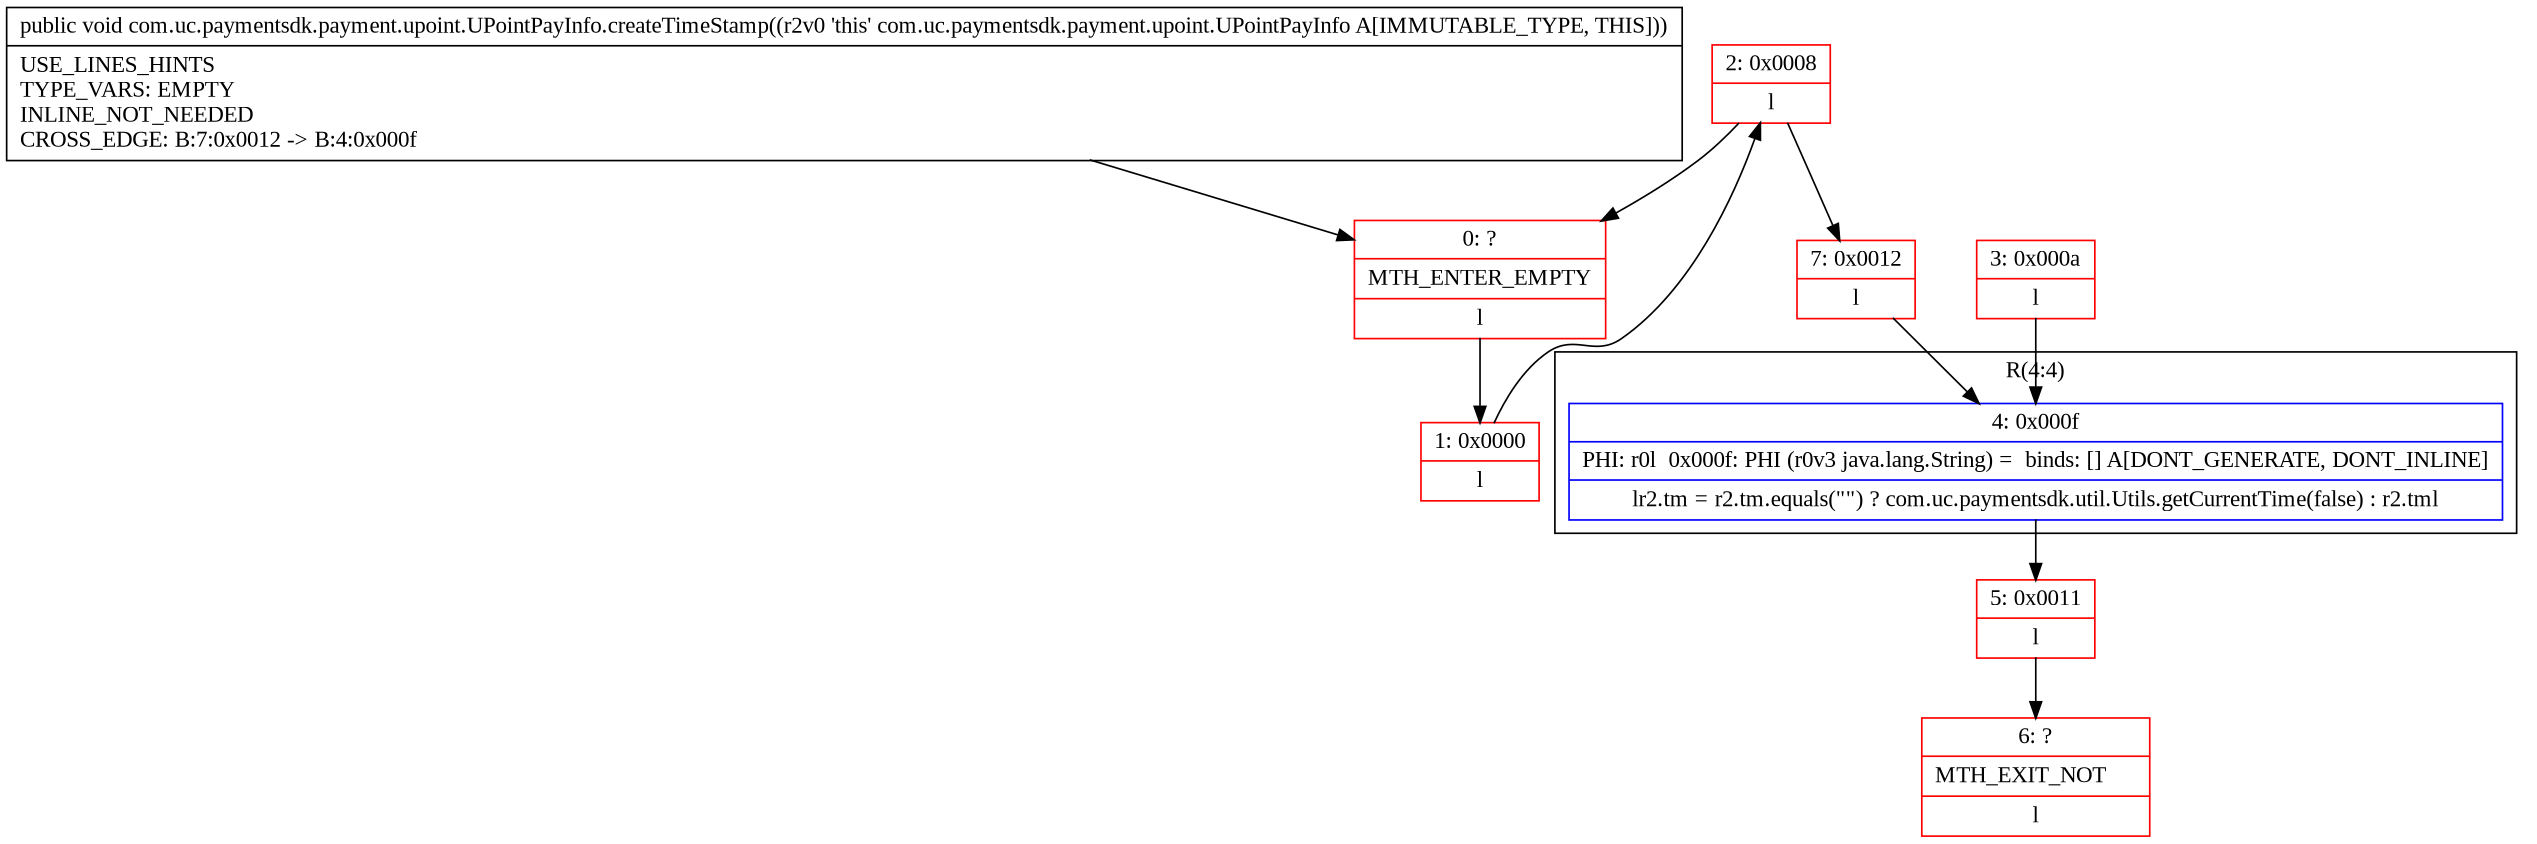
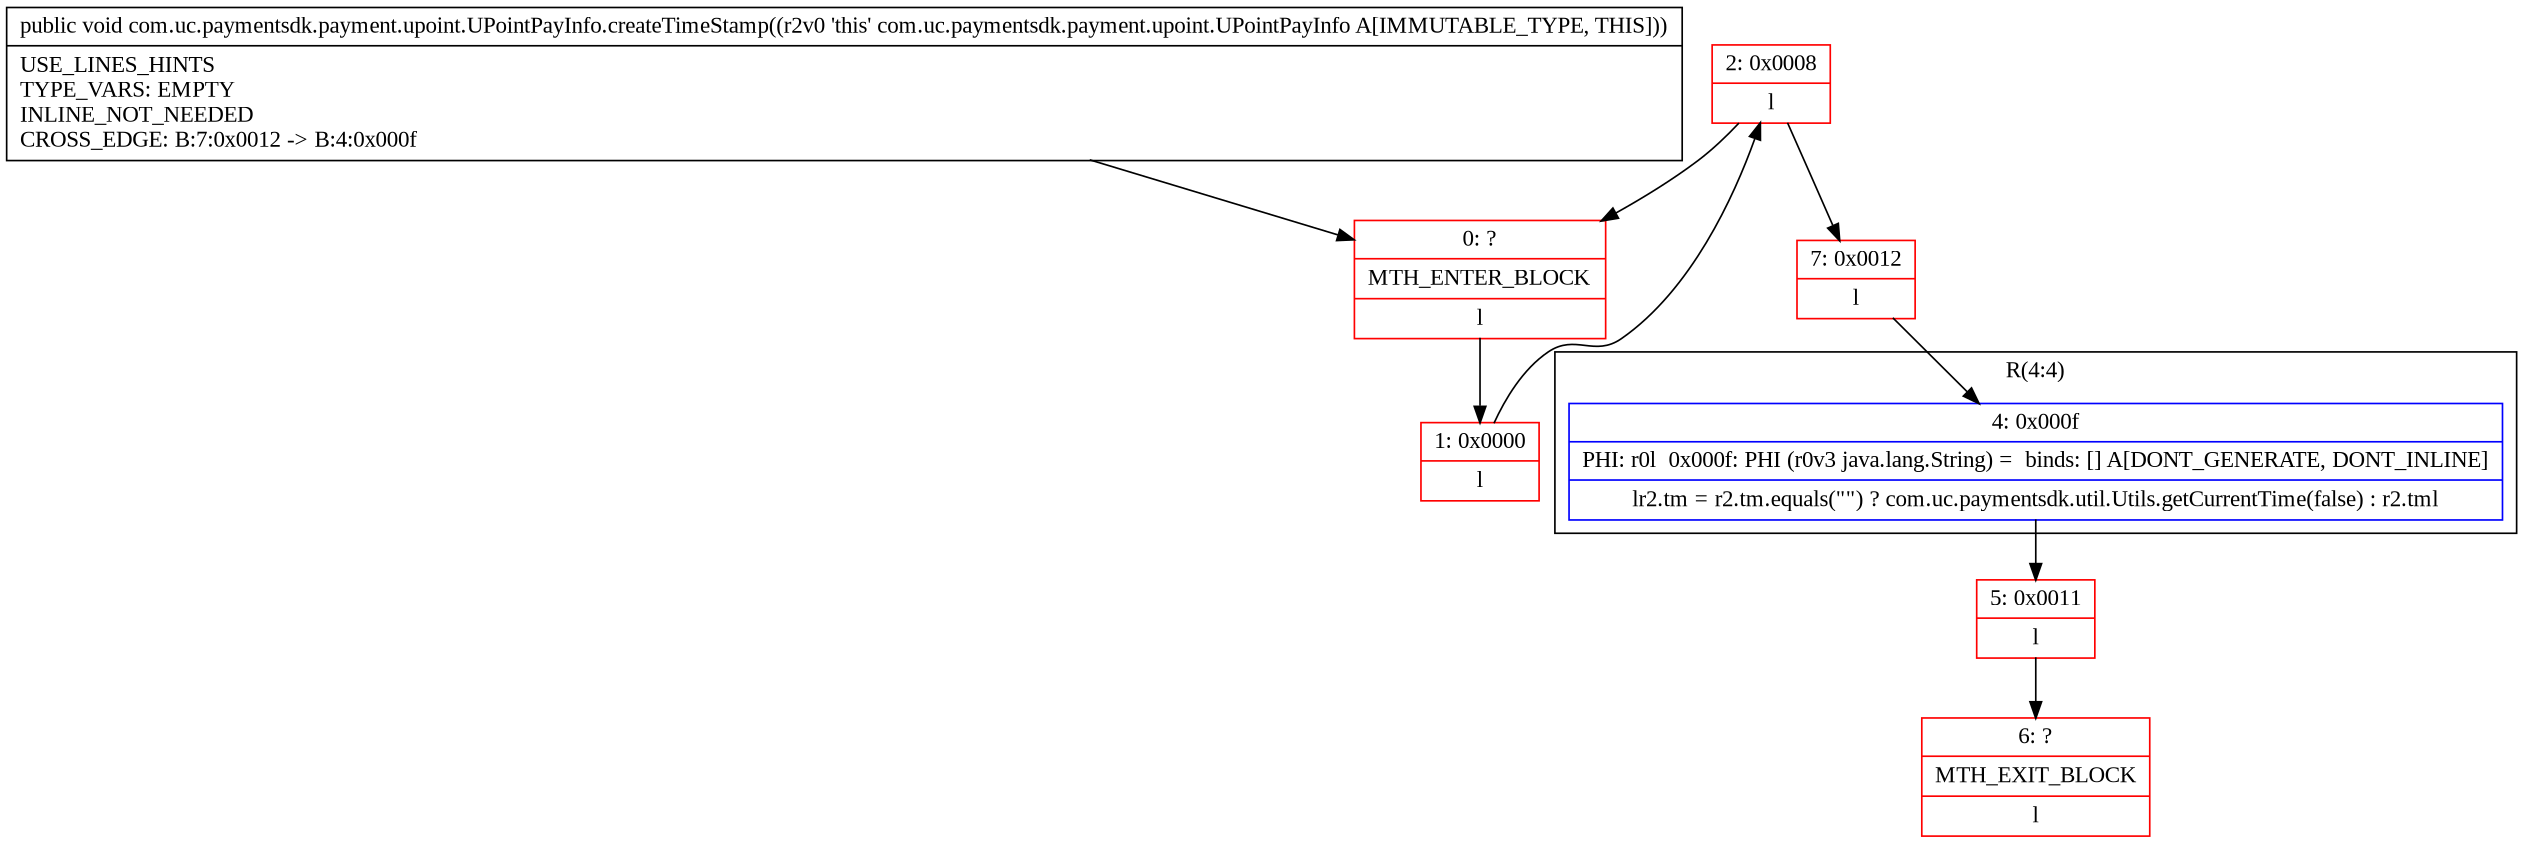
node "0: ?": text "MTH_ENTER_EMPTY" -> "MTH_ENTER_BLOCK"
node "3: 0x000a": removed
node "6: ?": text "MTH_EXIT_NOT" -> "MTH_EXIT_BLOCK"
